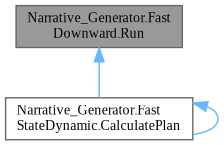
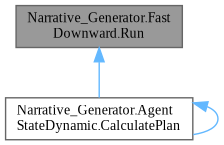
node "Narrative_Generator.Fast StateDynamic.CalculatePlan": label "Narrative_Generator.Fast StateDynamic.CalculatePlan" -> "Narrative_Generator.Agent StateDynamic.CalculatePlan"
